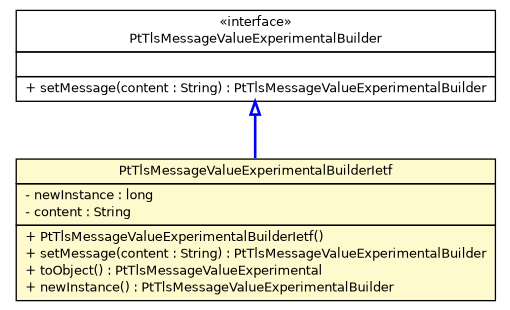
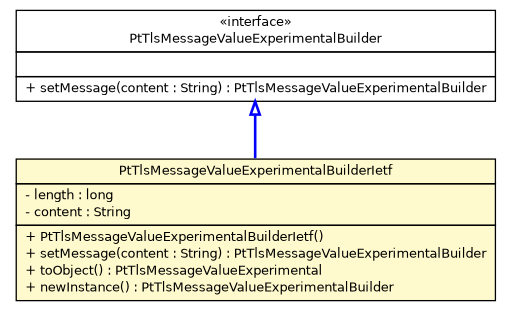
node "PtTlsMessageValueExperimentalBuilderIetf": text "- newInstance : long" -> "- length : long"
